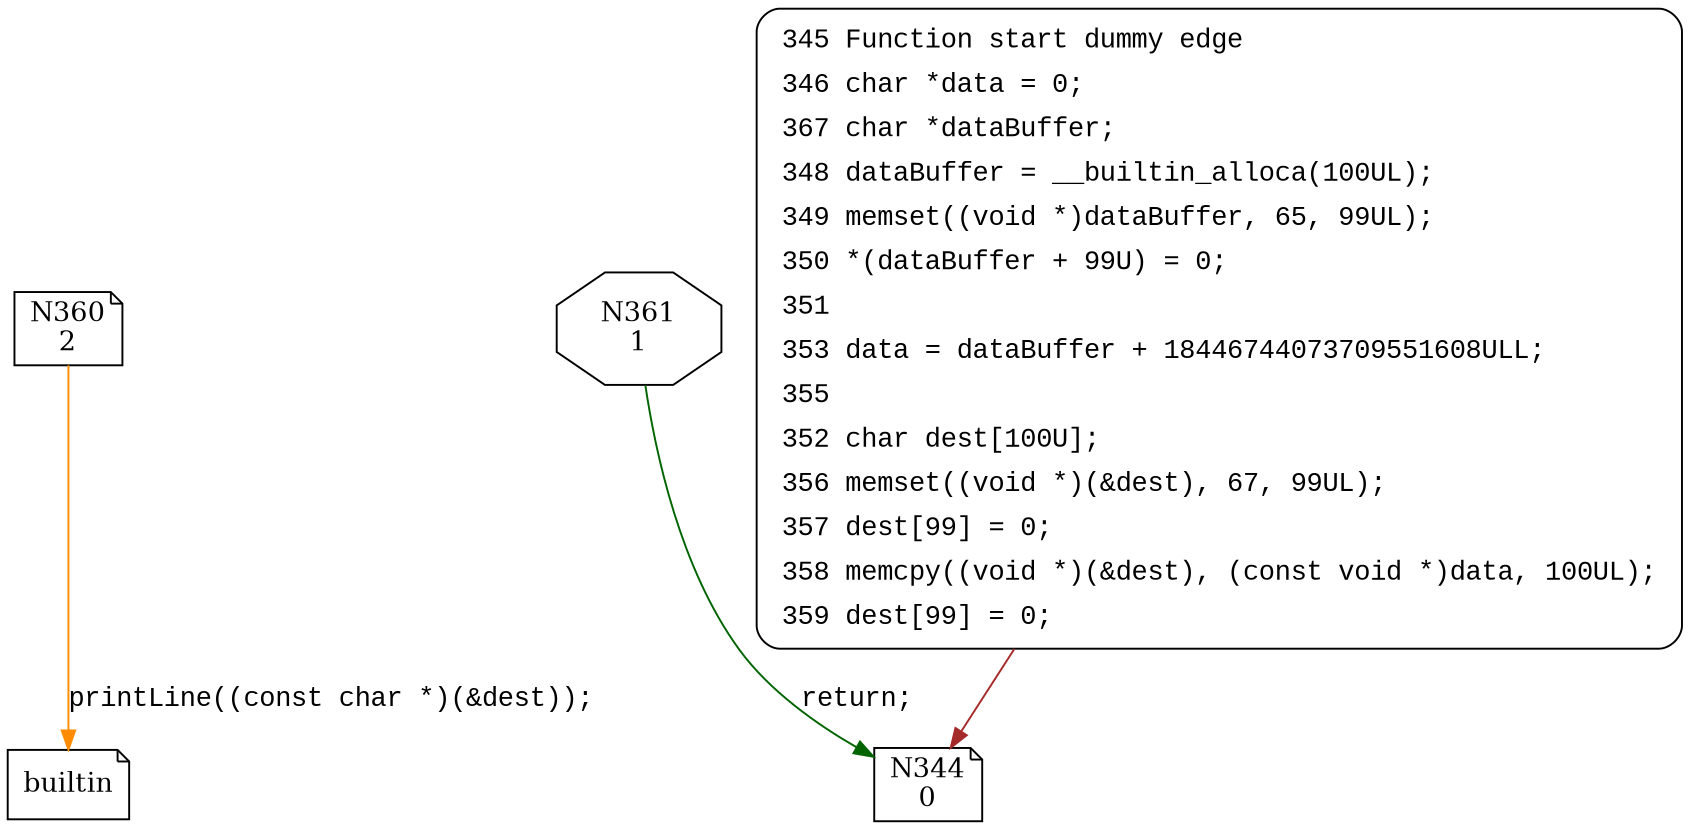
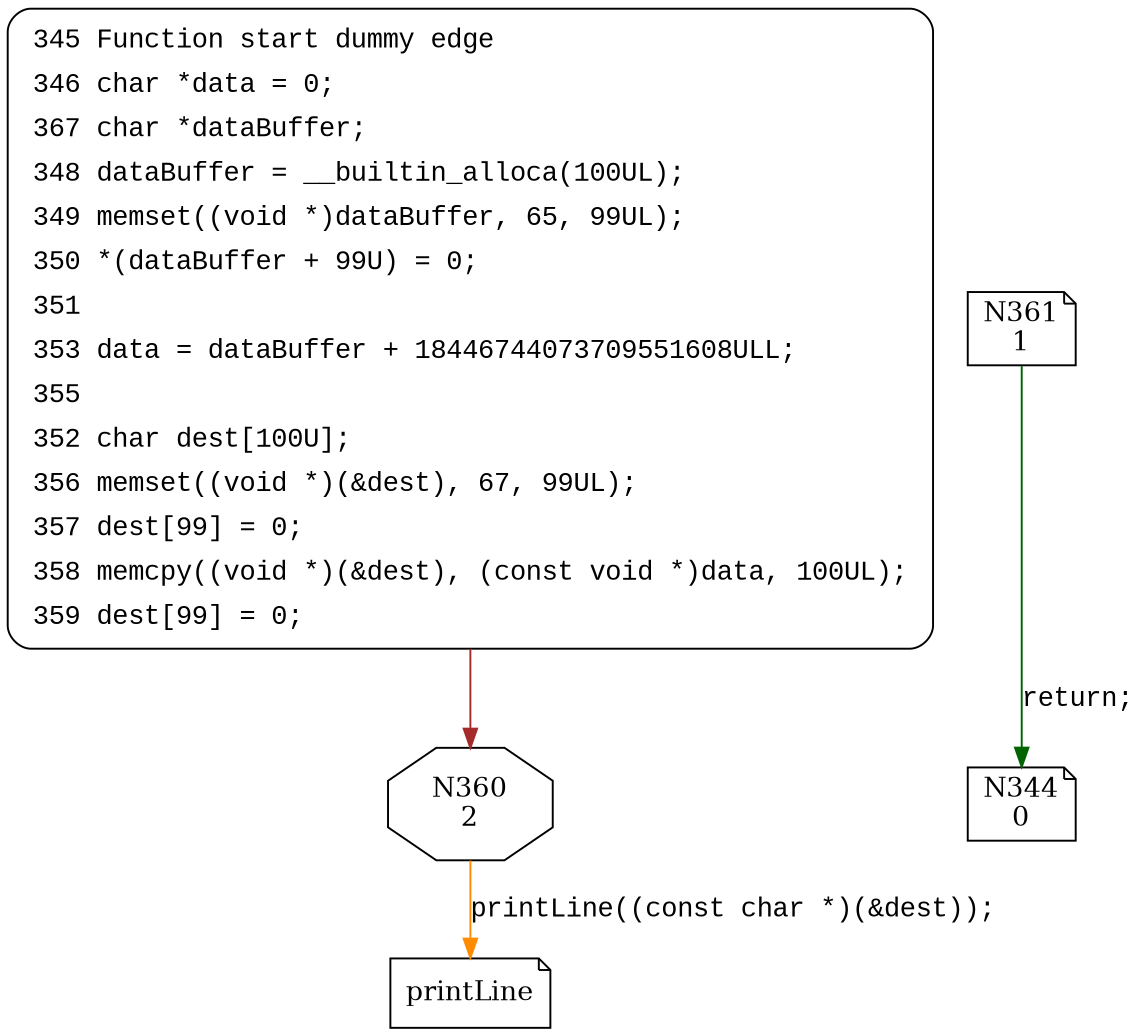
node "N360 2": shape note -> octagon
node "N361 1": shape octagon -> note
edge "345" -> "N344 0": now "345" -> "N360 2"
node "builtin": label "builtin" -> "printLine"
